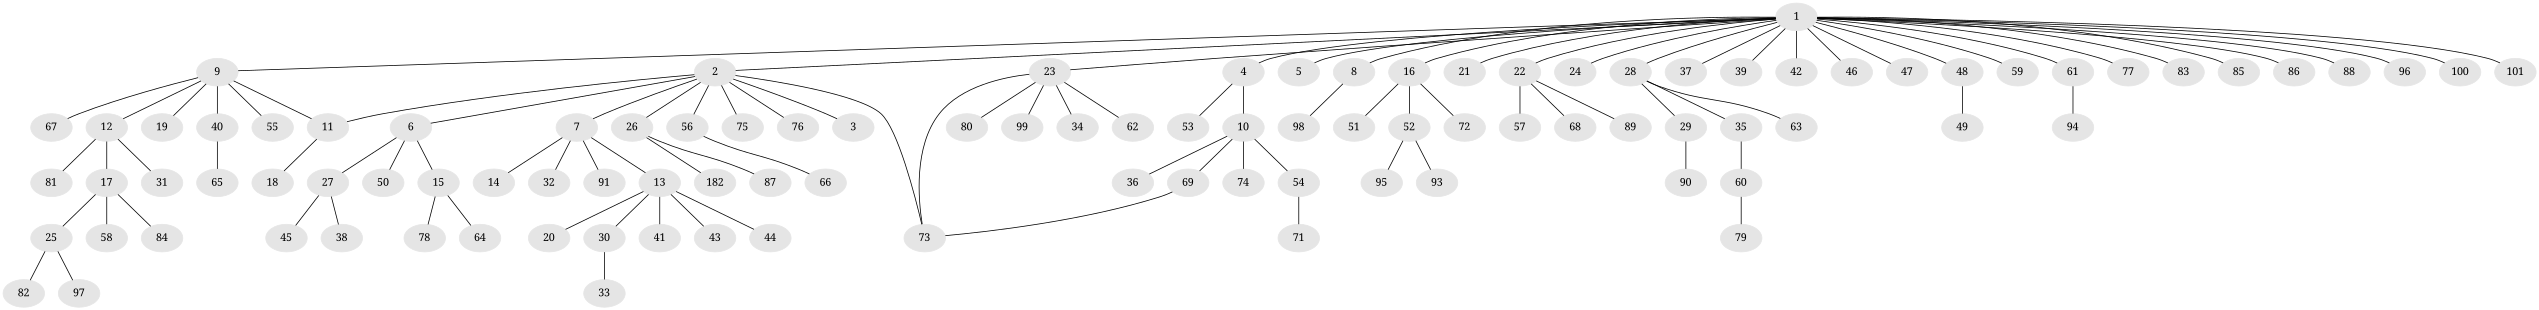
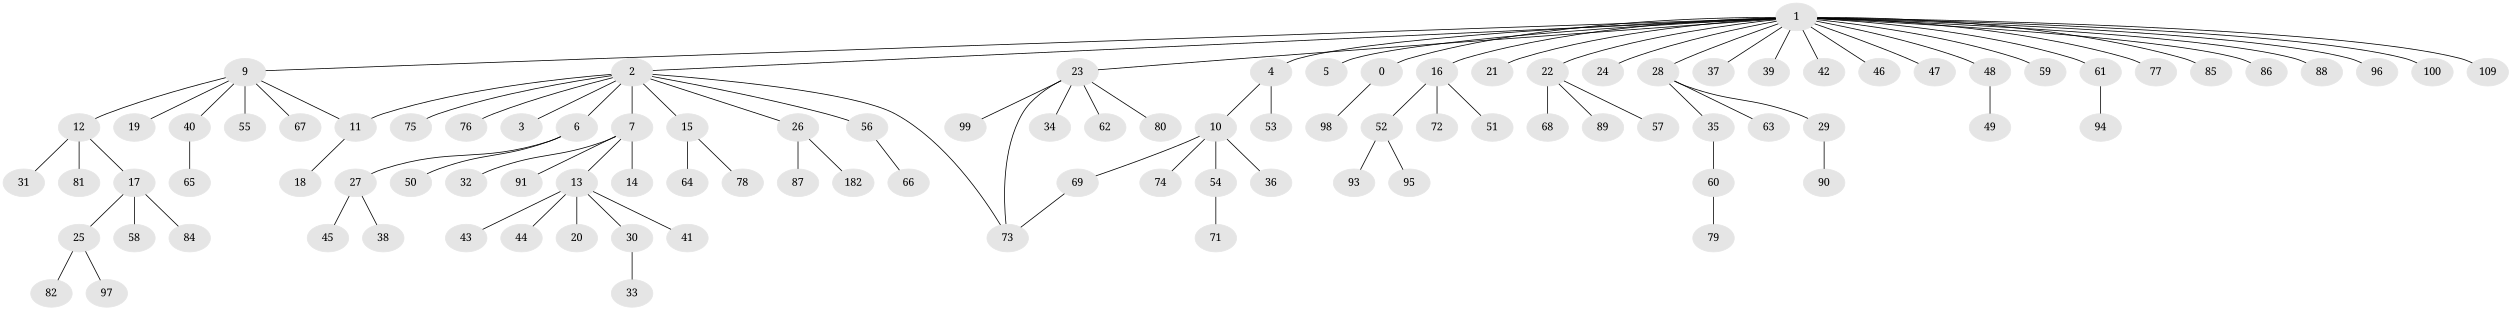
node "8": label "8" -> "0"
node "83": removed
node "101": label "101" -> "109"
edge "6" -- "15": now "2" -- "15"
